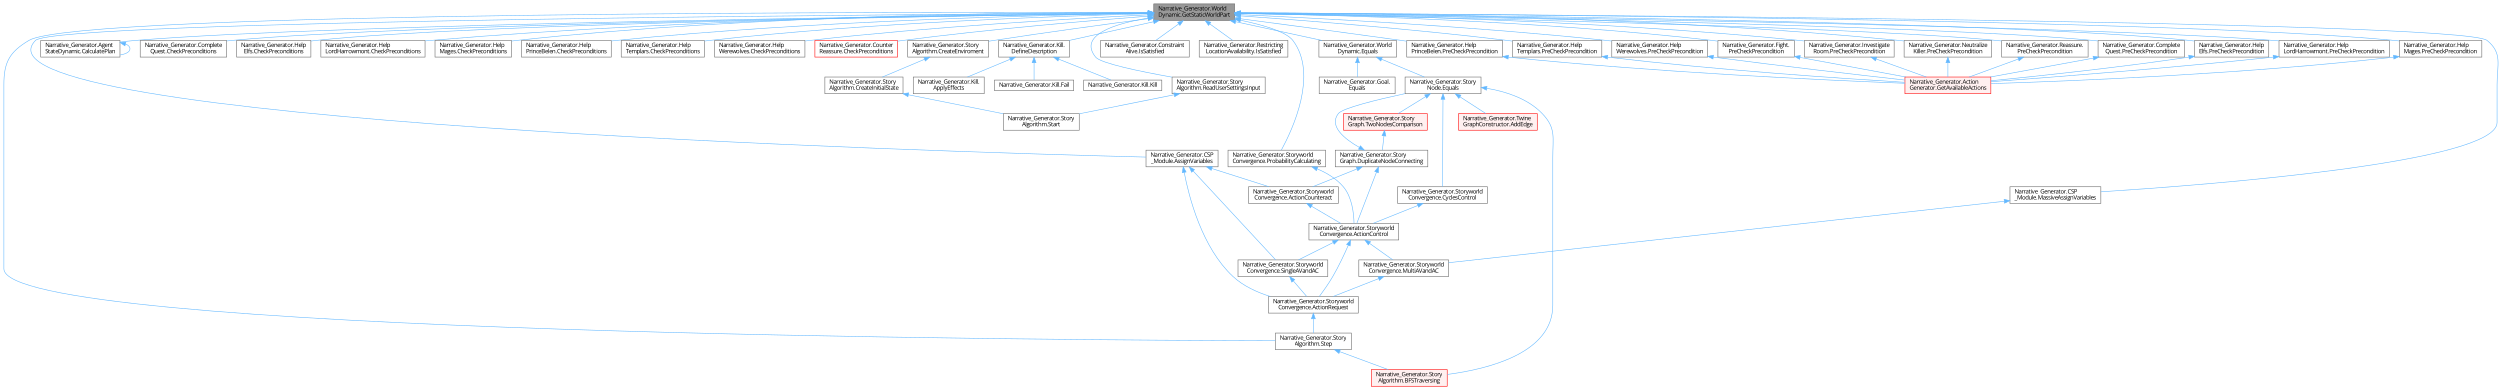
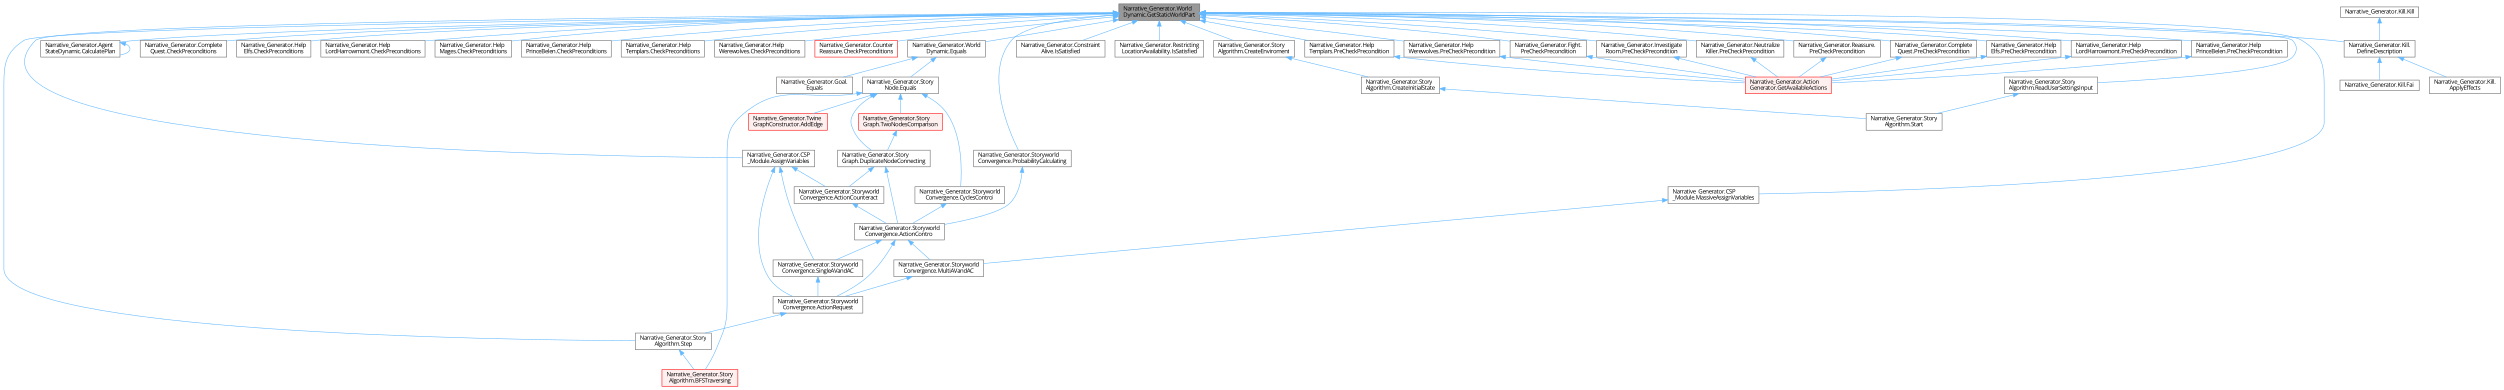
node "Narrative_Generator.Help Mages.PreCheckPrecondition": removed
edge "Narrative_Generator.Kill.Kill" -> "Narrative_Generator.Kill. DefineDescription": reversed
edge "Narrative_Generator.Story Node.Equals" -> "Narrative_Generator.Story Graph.DuplicateNodeConnecting": reversed
